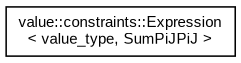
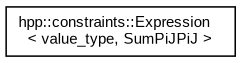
node "value::constraints::Expression < value_type, SumPiJPiJ >": label "value::constraints::Expression < value_type, SumPiJPiJ >" -> "hpp::constraints::Expression < value_type, SumPiJPiJ >"
